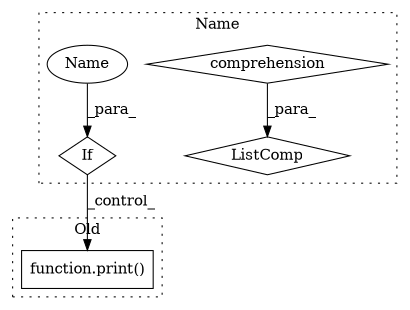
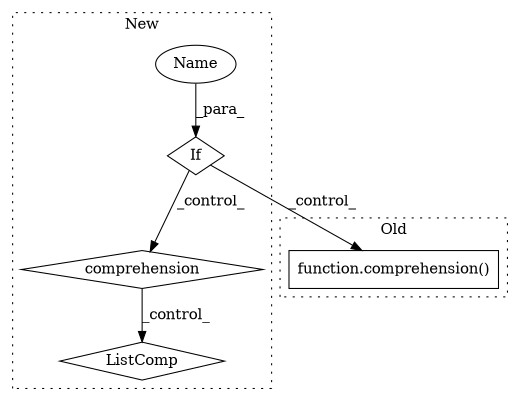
cluster "Name": label "Name" -> "New"
edge "comprehension" -> "ListComp": label "_para_" -> "_control_"
edge "If" -> "comprehension": added, label "_control_"
node "function.print()": label "function.print()" -> "function.comprehension()"
